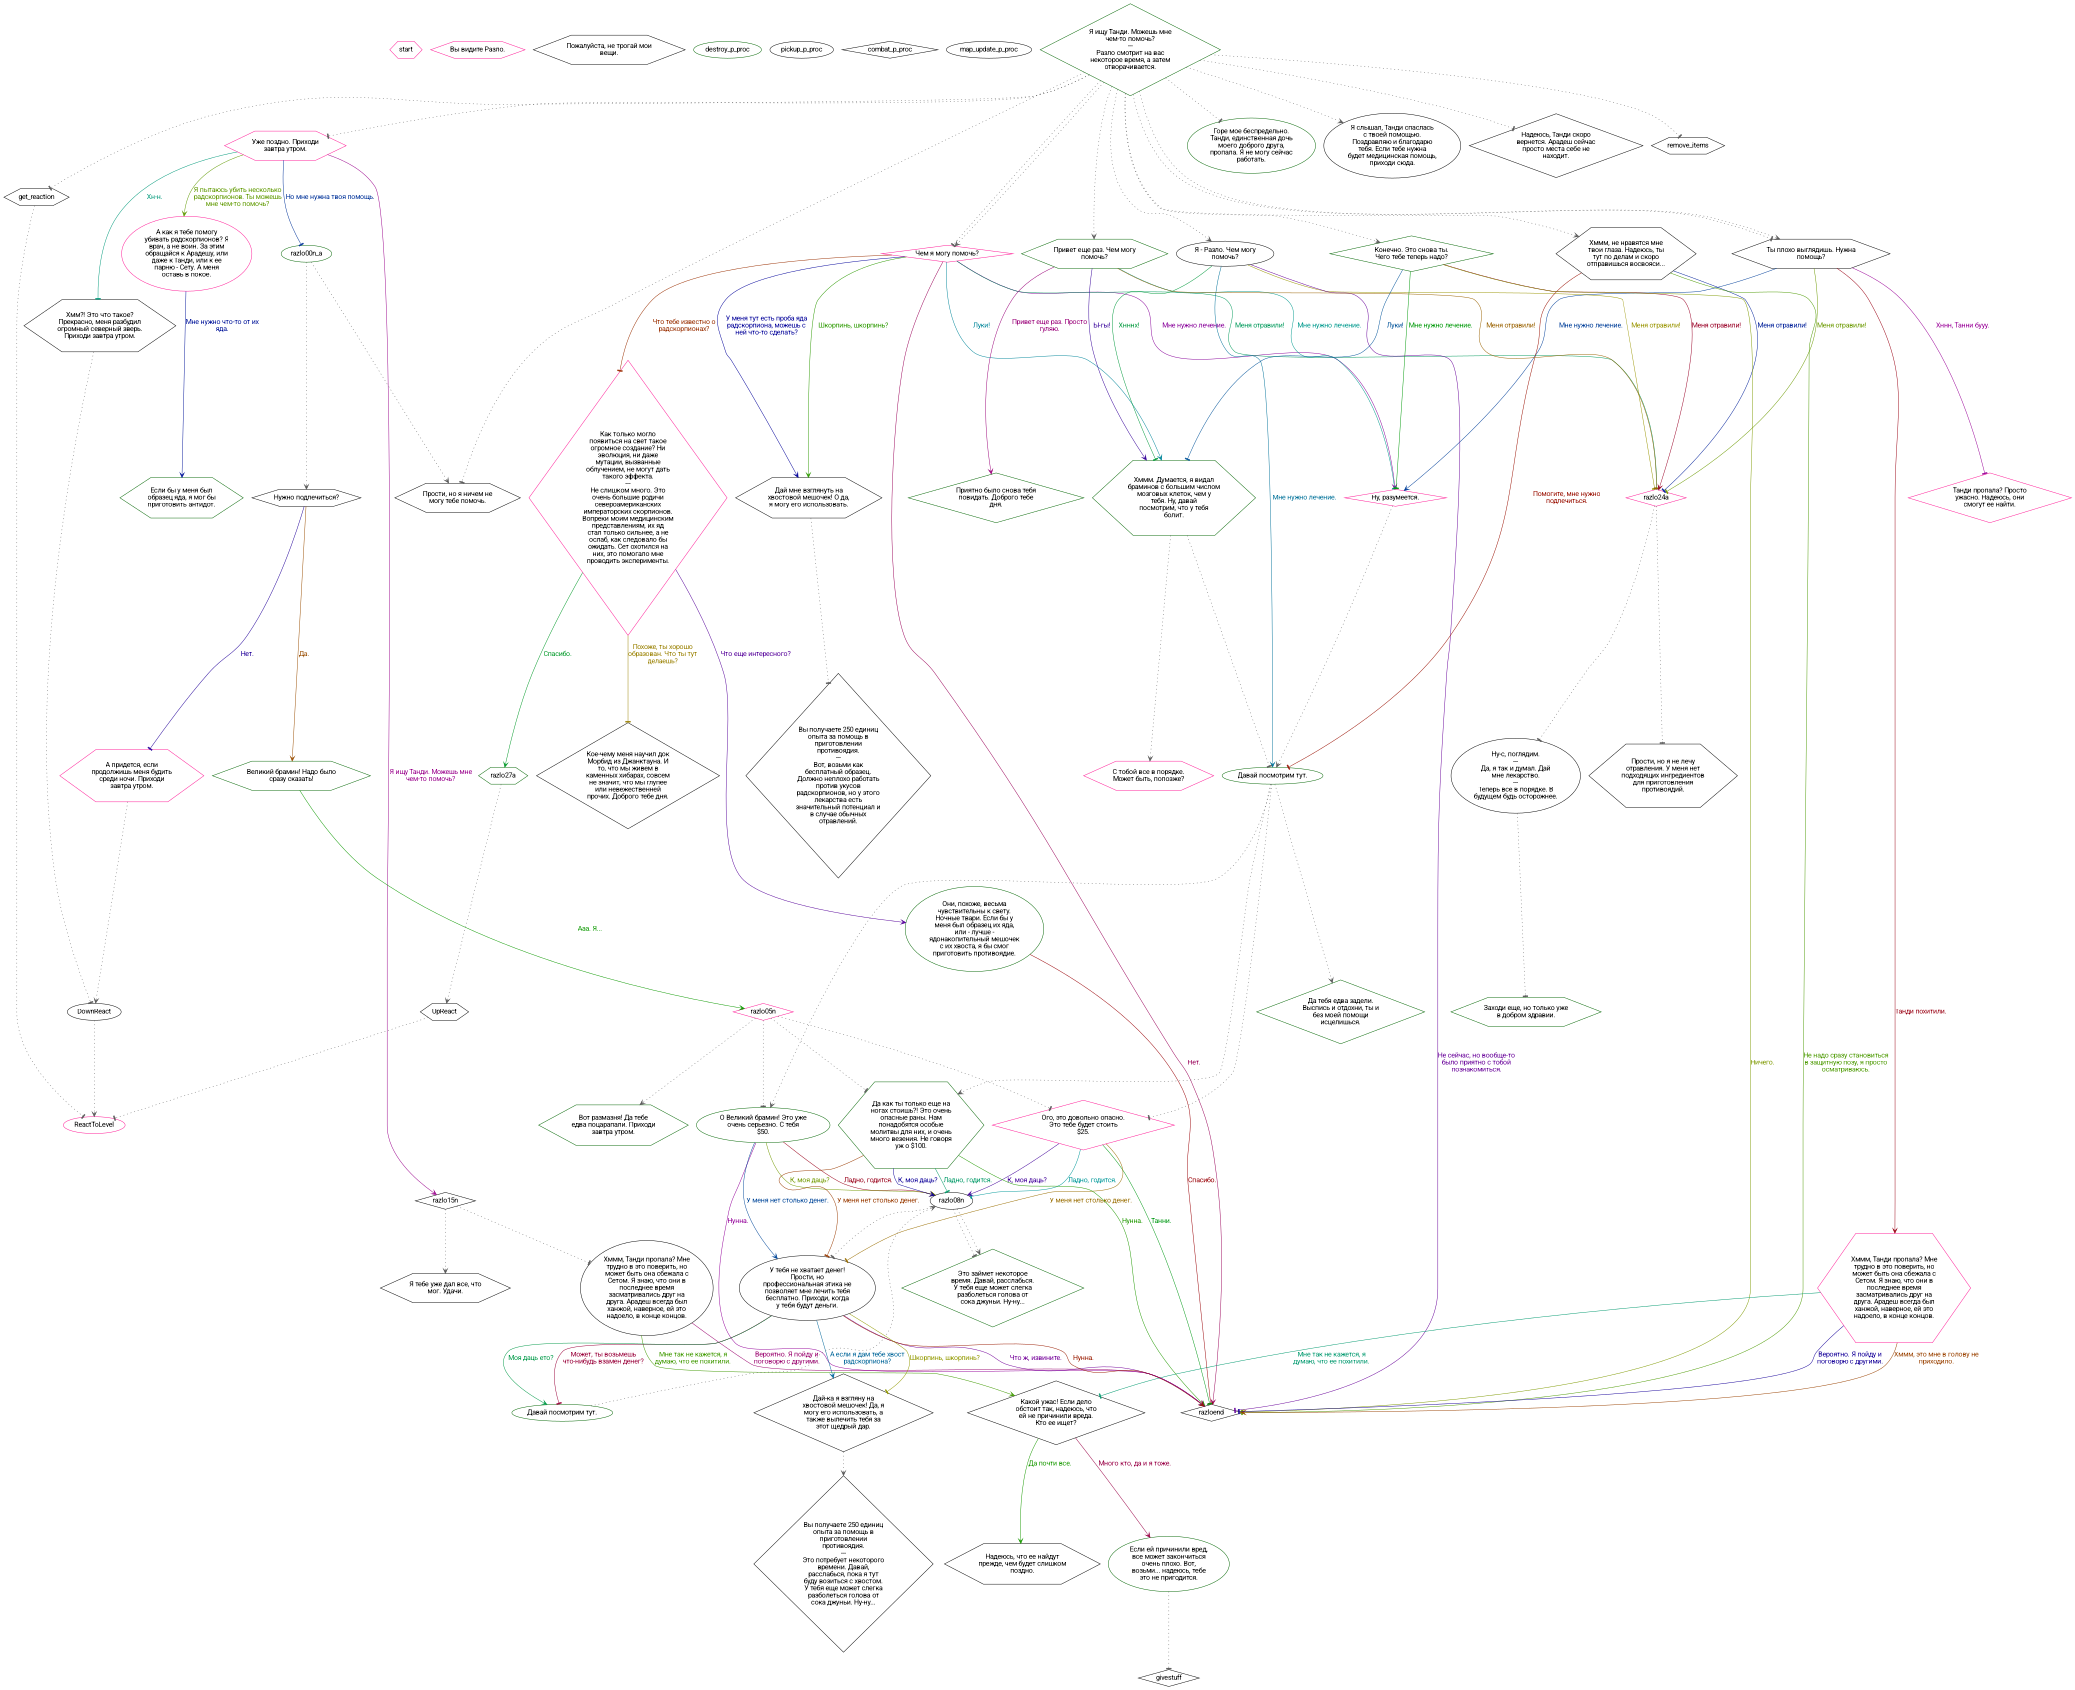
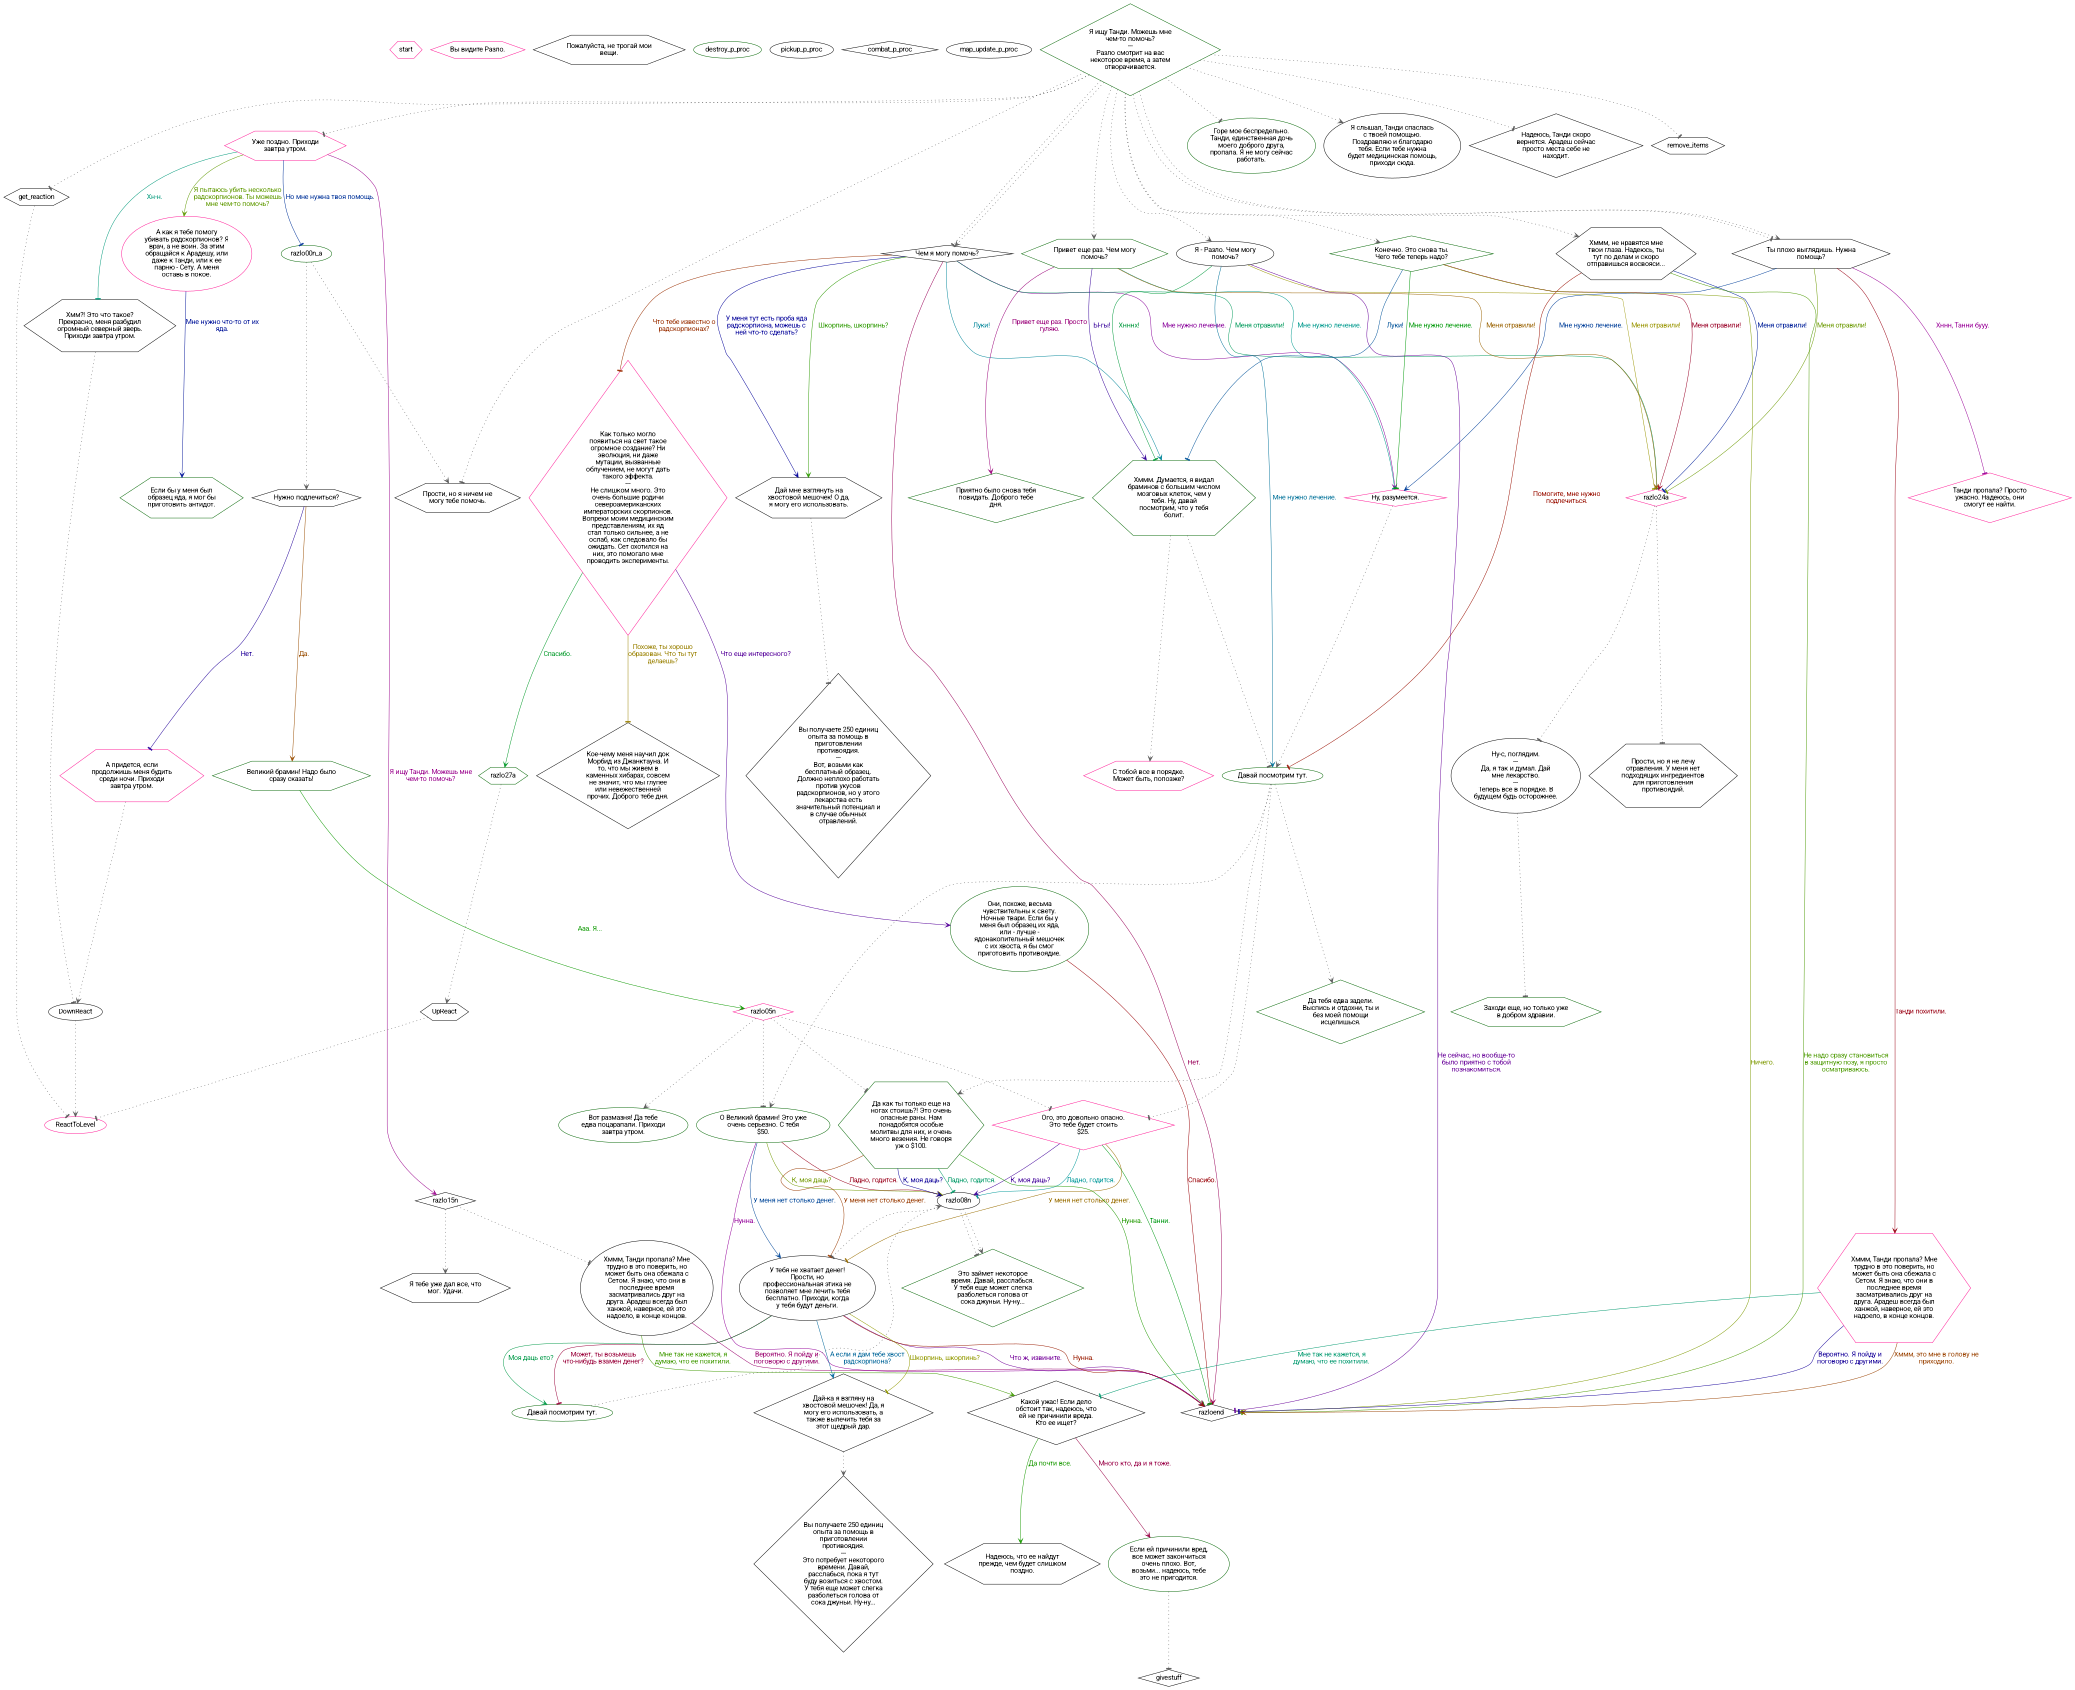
node "Чем я могу помочь?": color deeppink -> black
edge "Привет еще раз. Чем могу помочь?" -> "razlo24a": arrowhead tee -> vee
node "Вот размазня! Да тебе едва поцарапали. Приходи завтра утром.": shape hexagon -> ellipse
